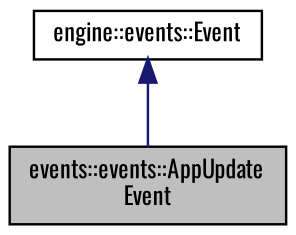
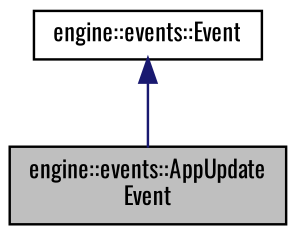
node "events::events::AppUpdate Event": label "events::events::AppUpdate Event" -> "engine::events::AppUpdate Event"
